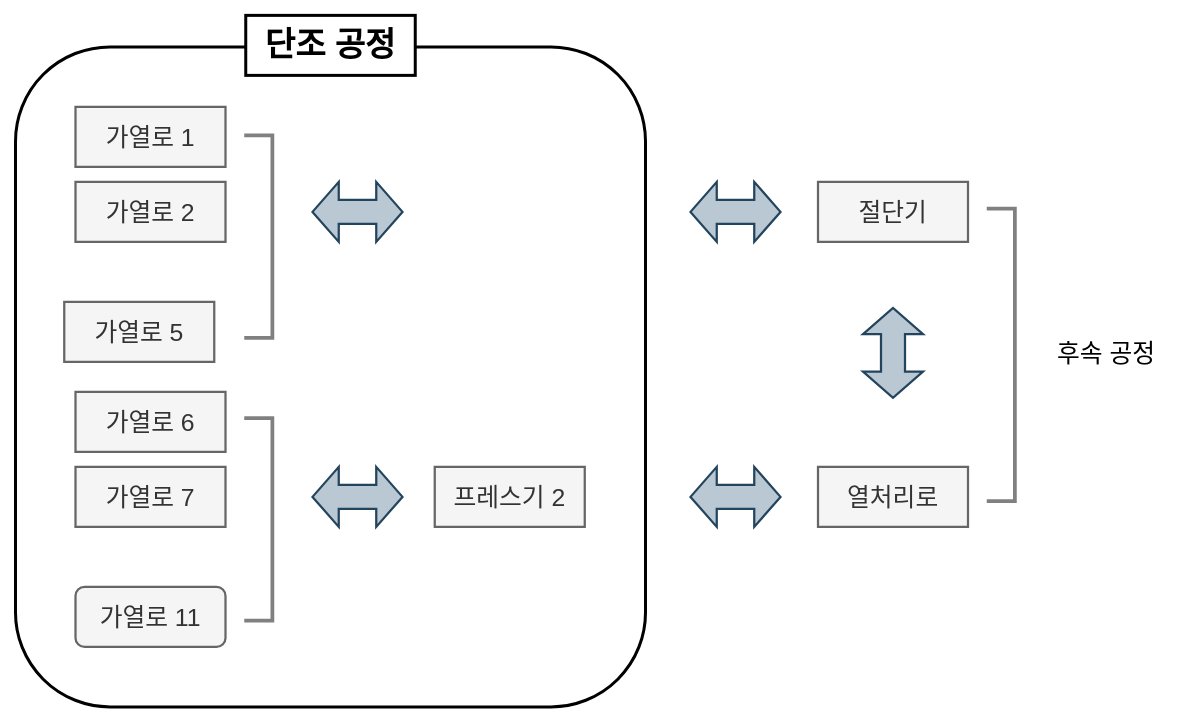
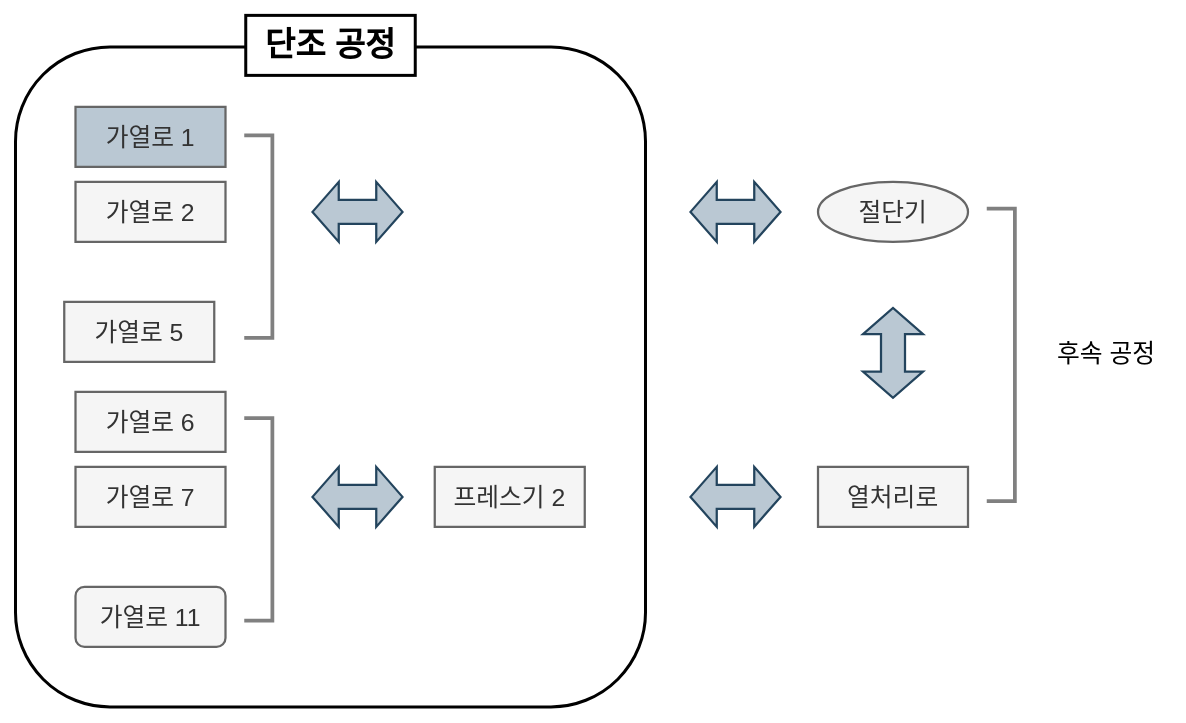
node "가열로 1": fillcolor #f5f5f5 -> #bac8d3
node "절단기": shape rectangle -> ellipse
